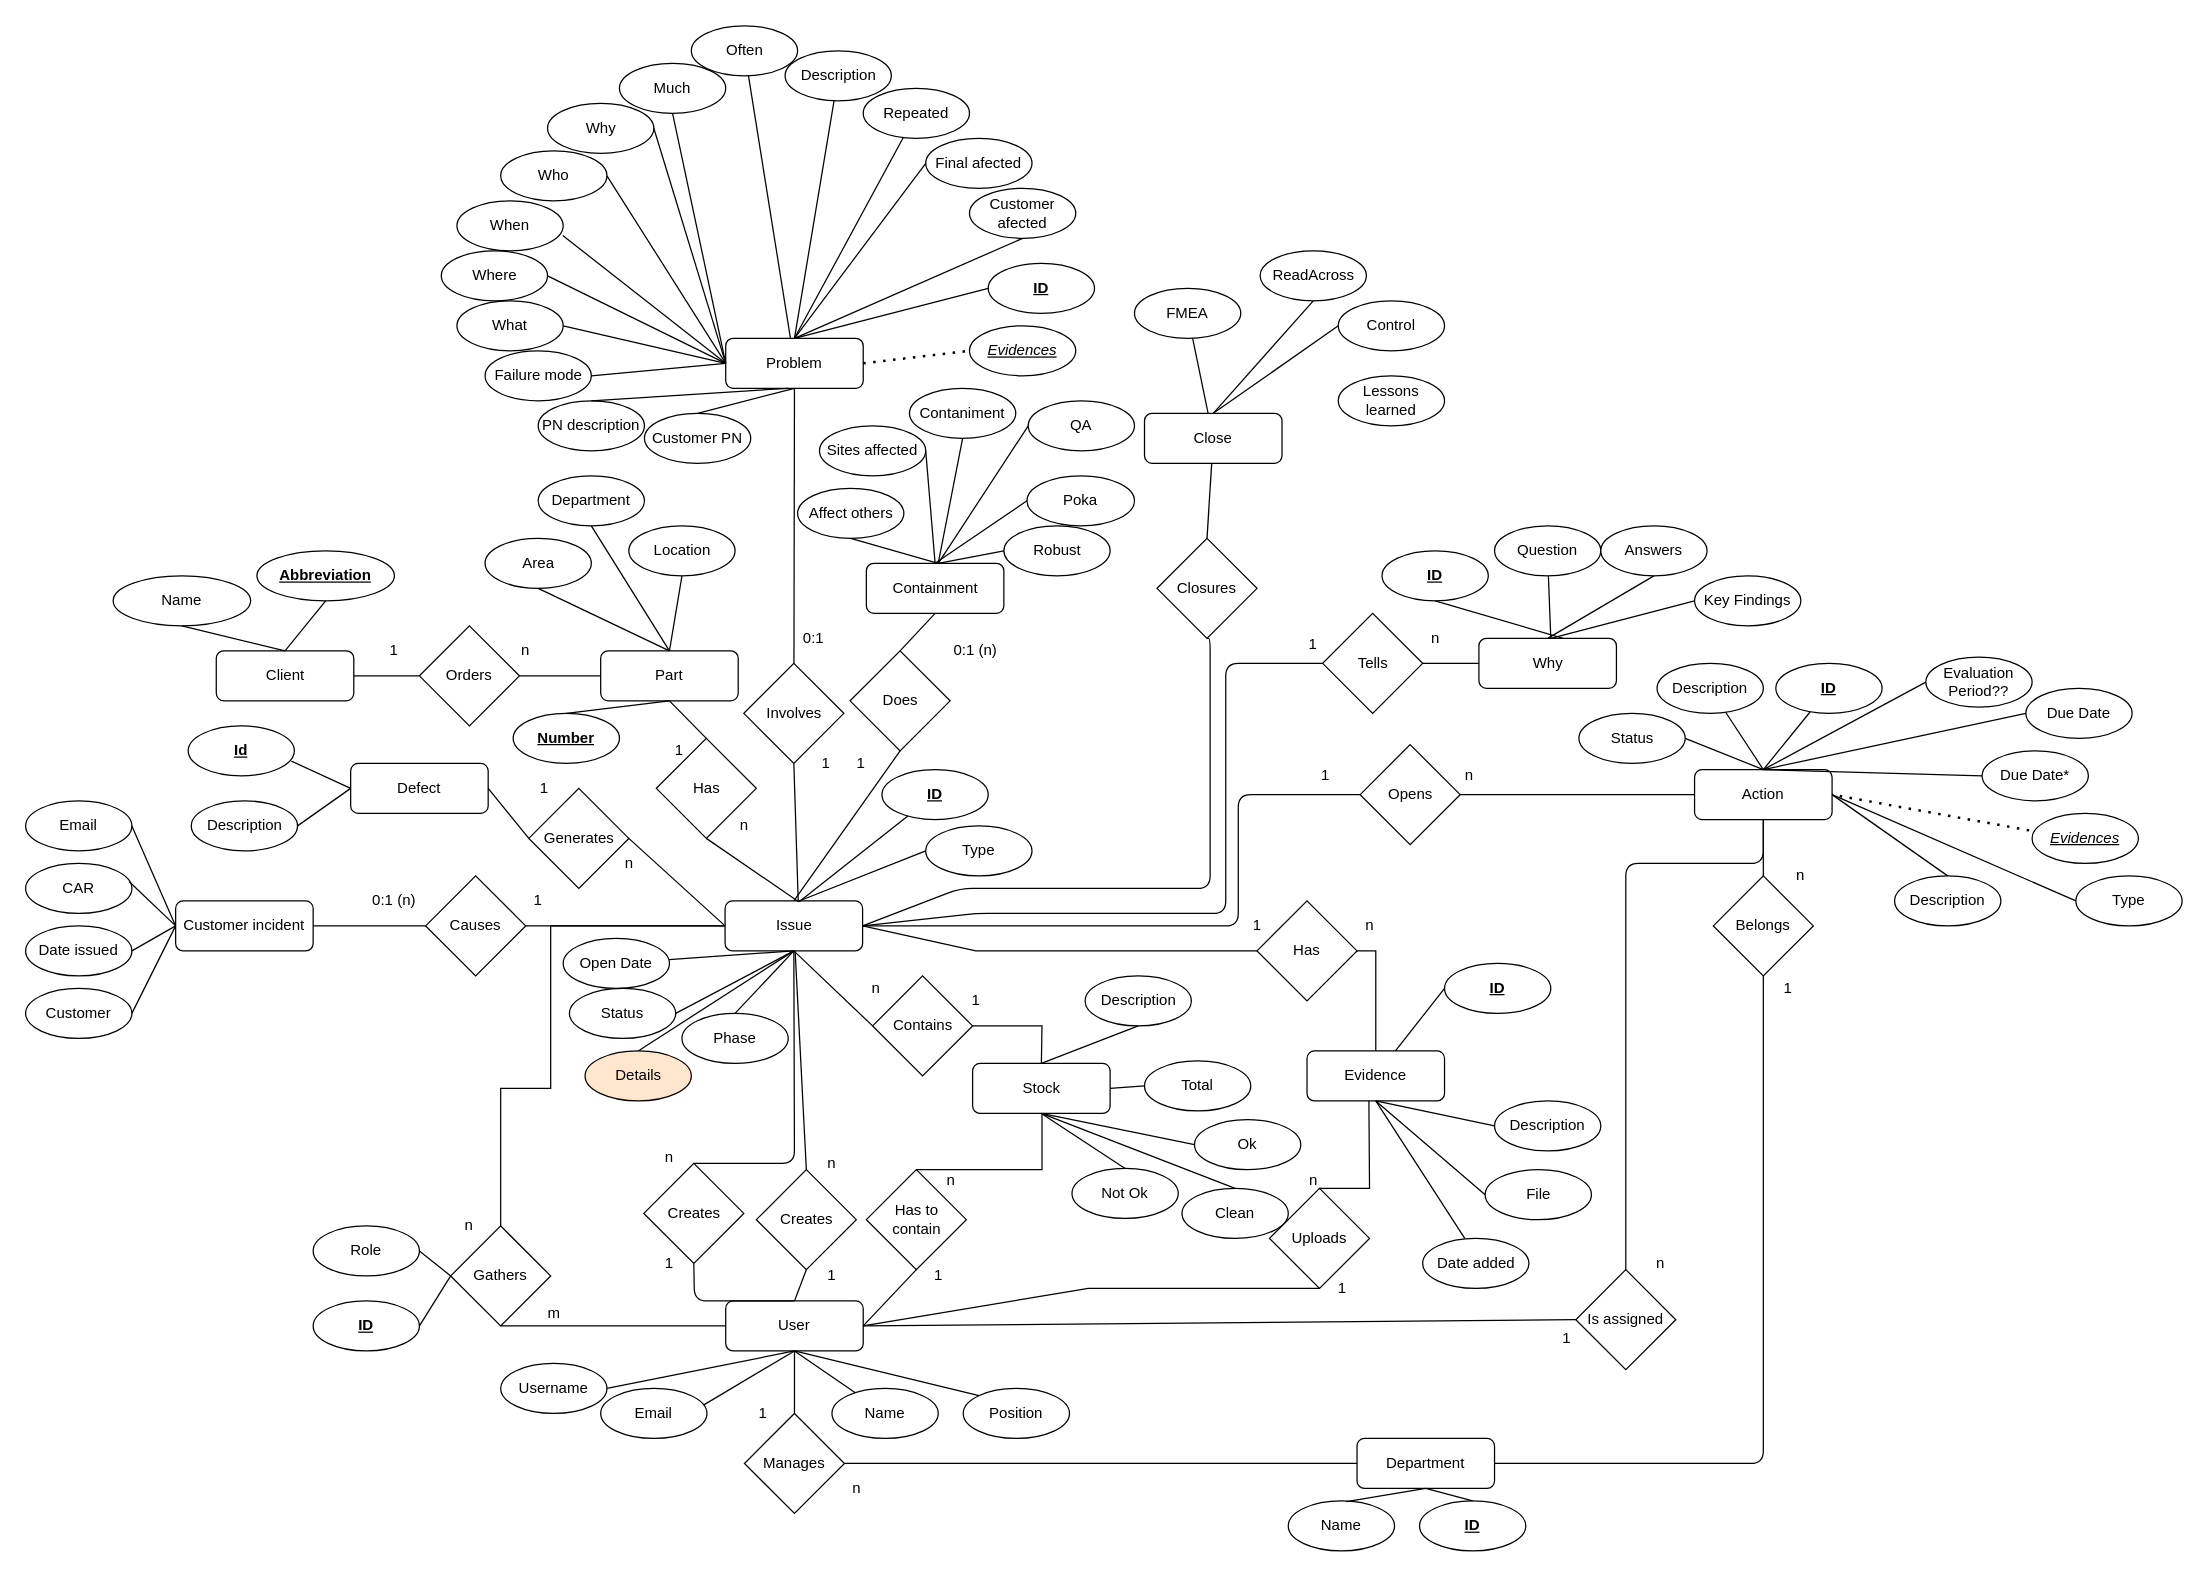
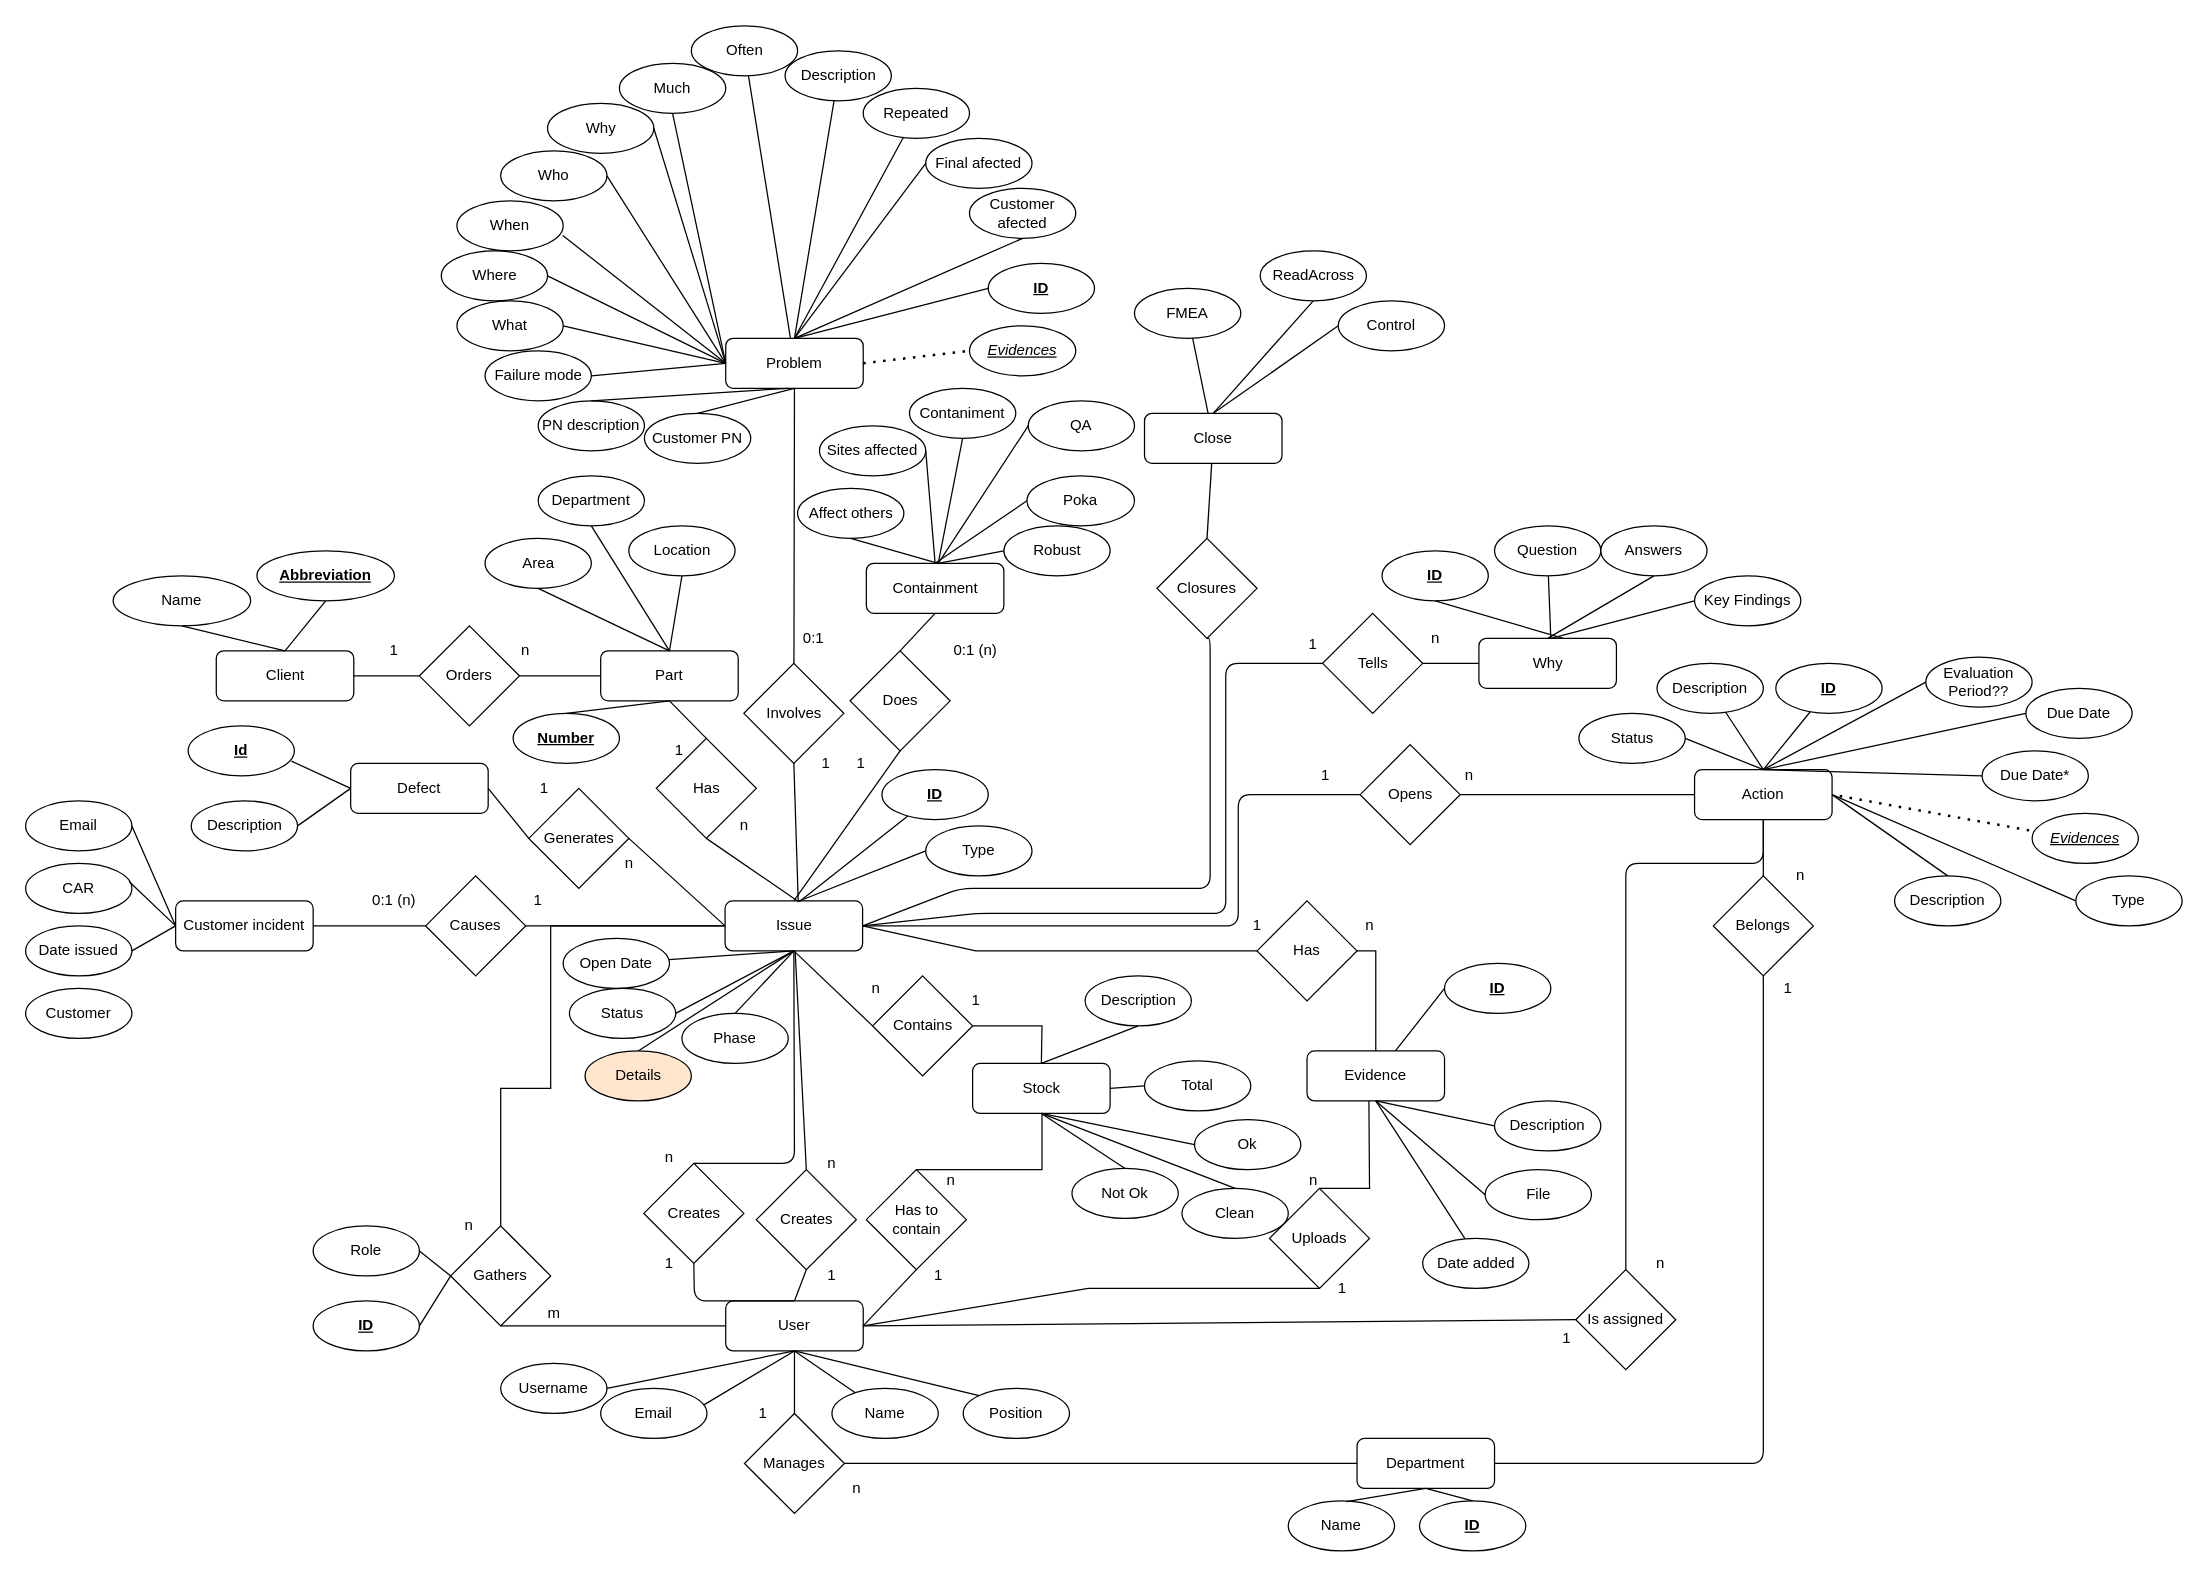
node "Lessons learned": removed
edge "Customer incident" -- "Customer": removed
